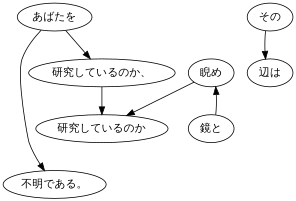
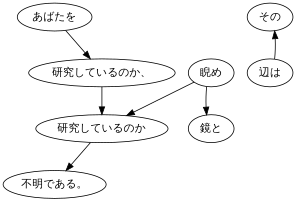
edge "その" -> "辺は": reversed
edge "あばたを" -> "不明である。": now "研究しているのか" -> "不明である。"
edge "鏡と" -> "睨め": reversed
